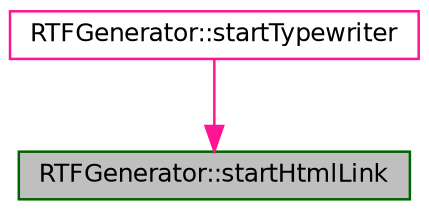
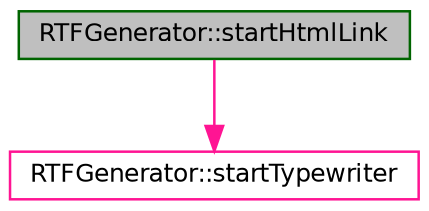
edge "RTFGenerator::startTypewriter" -> "RTFGenerator::startHtmlLink": reversed
